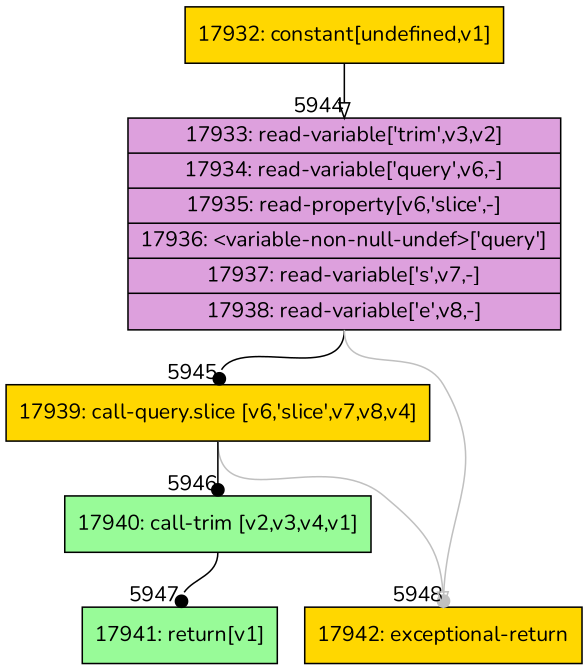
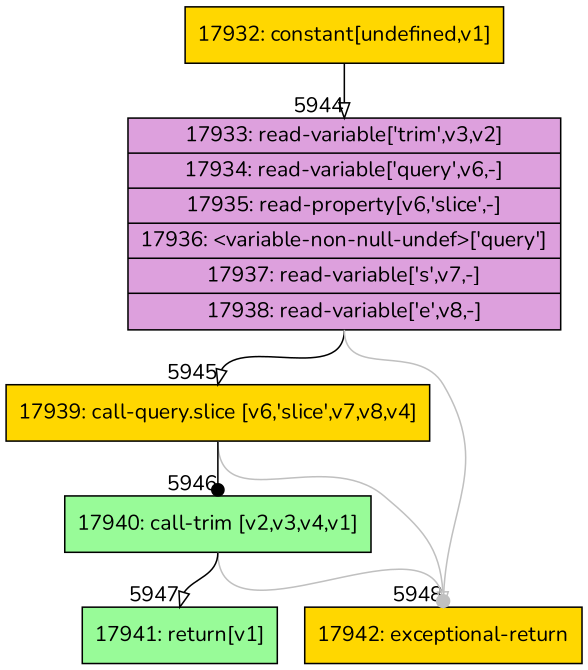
edge "17933: read-variable['trim',v3,v2]" -> "17939: call-query.slice [v6,'slice',v7,v8,v4]": arrowhead dot -> onormal
edge "17940: call-trim [v2,v3,v4,v1]" -> "17941: return[v1]": arrowhead dot -> onormal
edge "17940: call-trim [v2,v3,v4,v1]" -> "17942: exceptional-return": added
